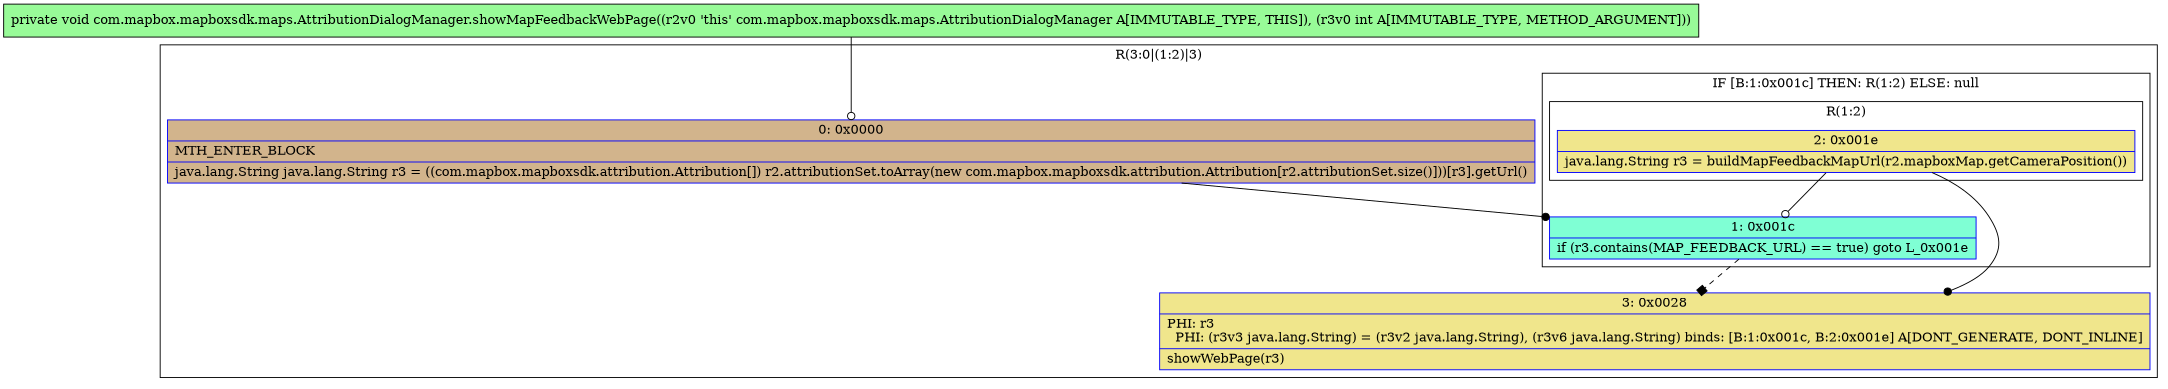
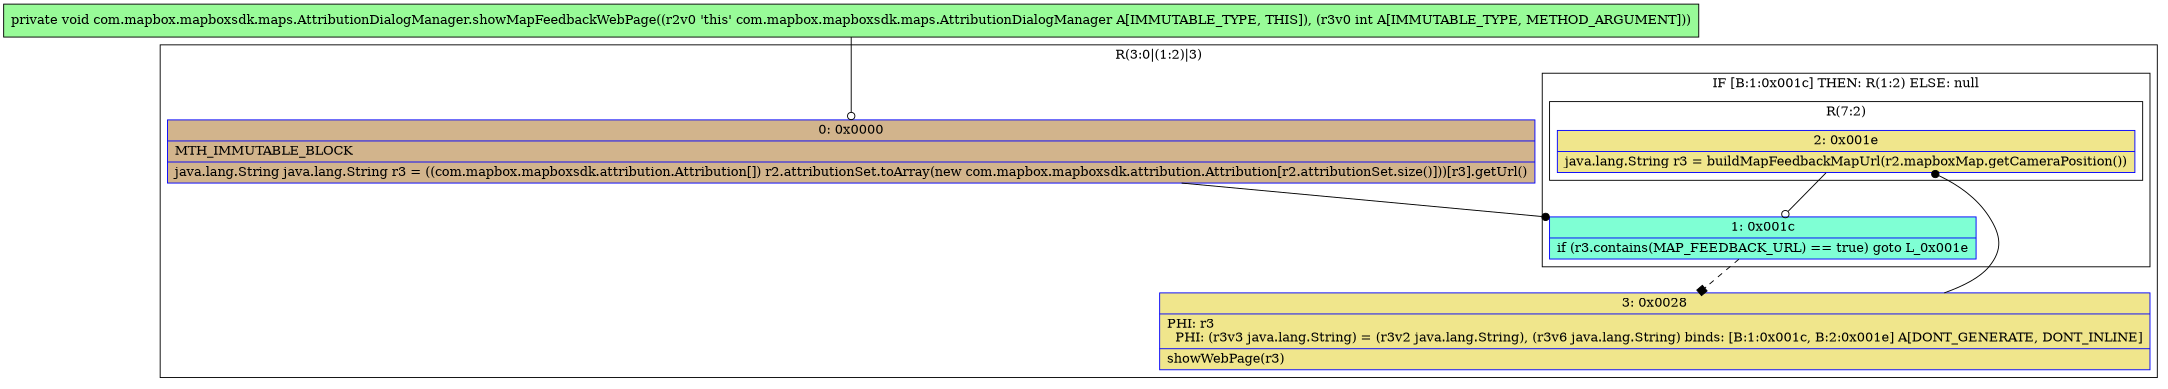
cluster "R(1:2)": label "R(1:2)" -> "R(7:2)"
node "0: 0x0000": text "MTH_ENTER_BLOCK" -> "MTH_IMMUTABLE_BLOCK"
edge "2: 0x001e" -> "3: 0x0028": reversed
